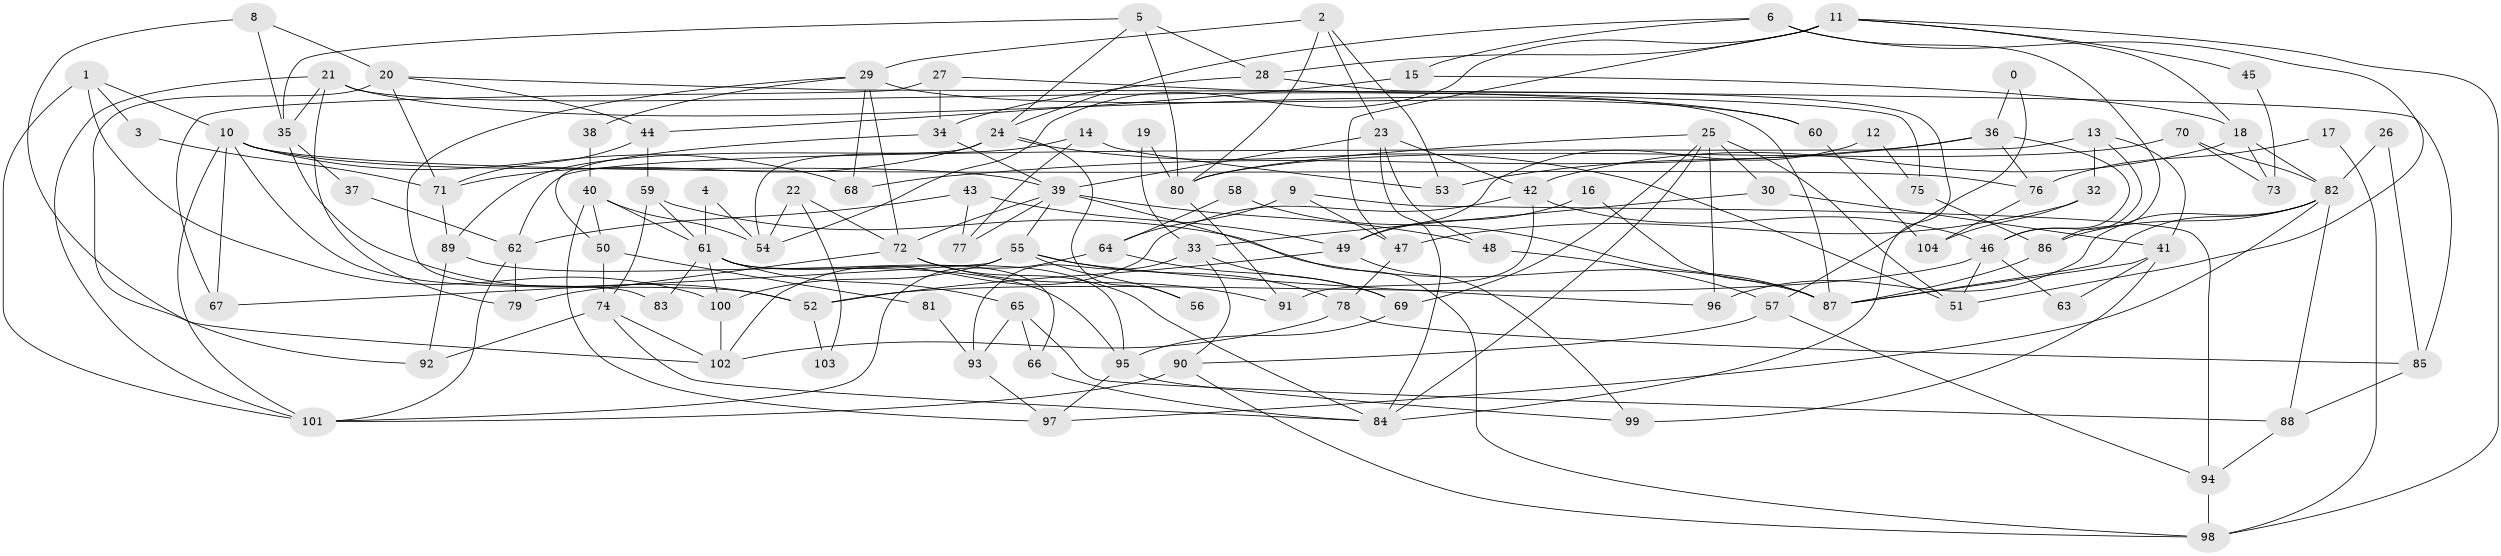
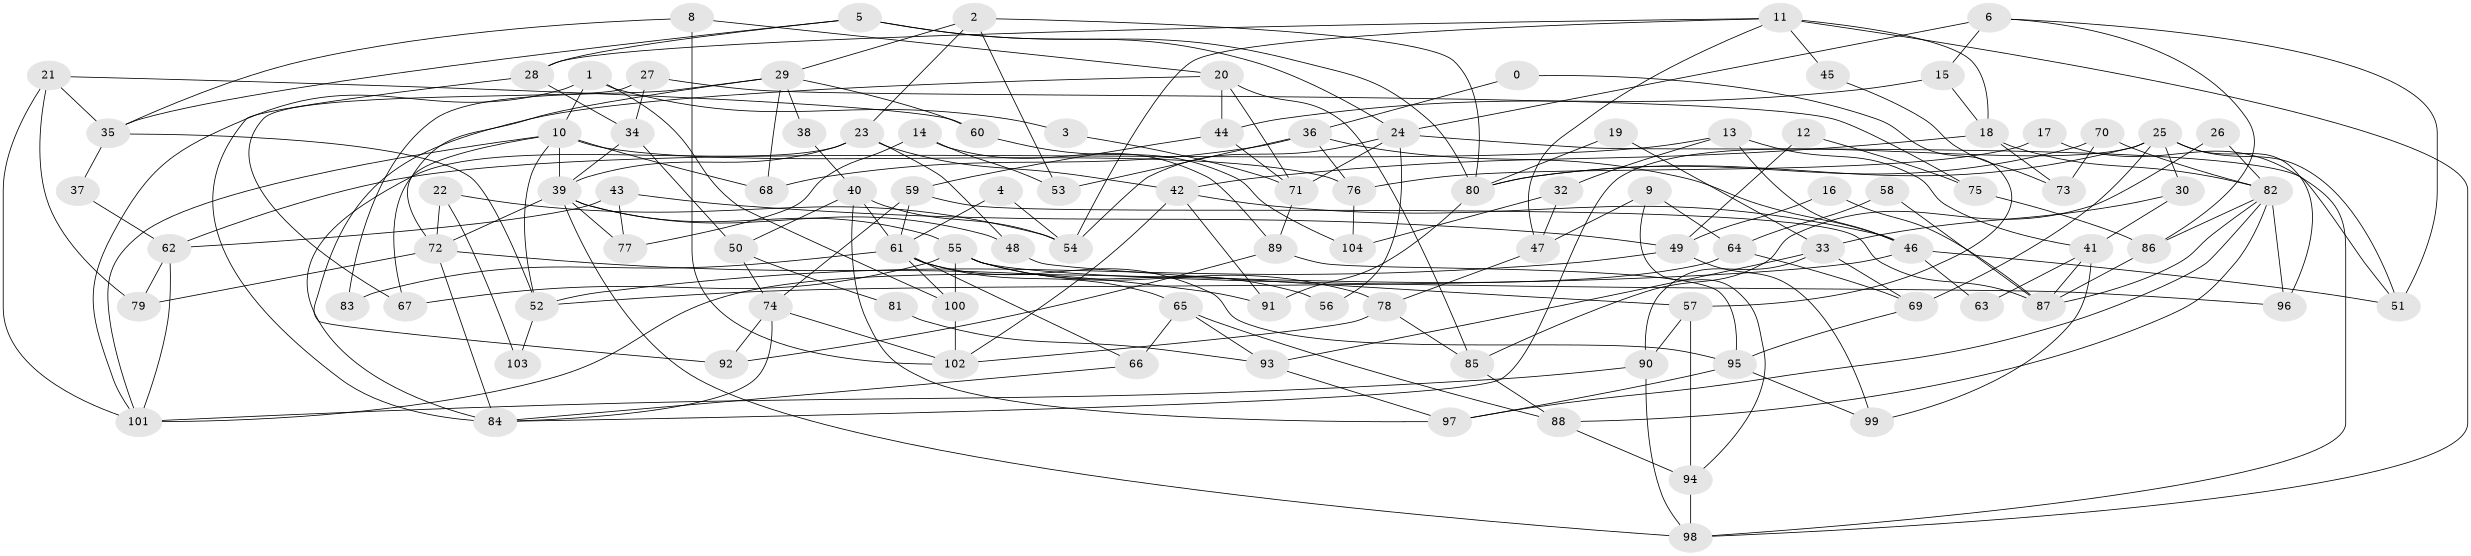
edge "21" -- "87": removed
